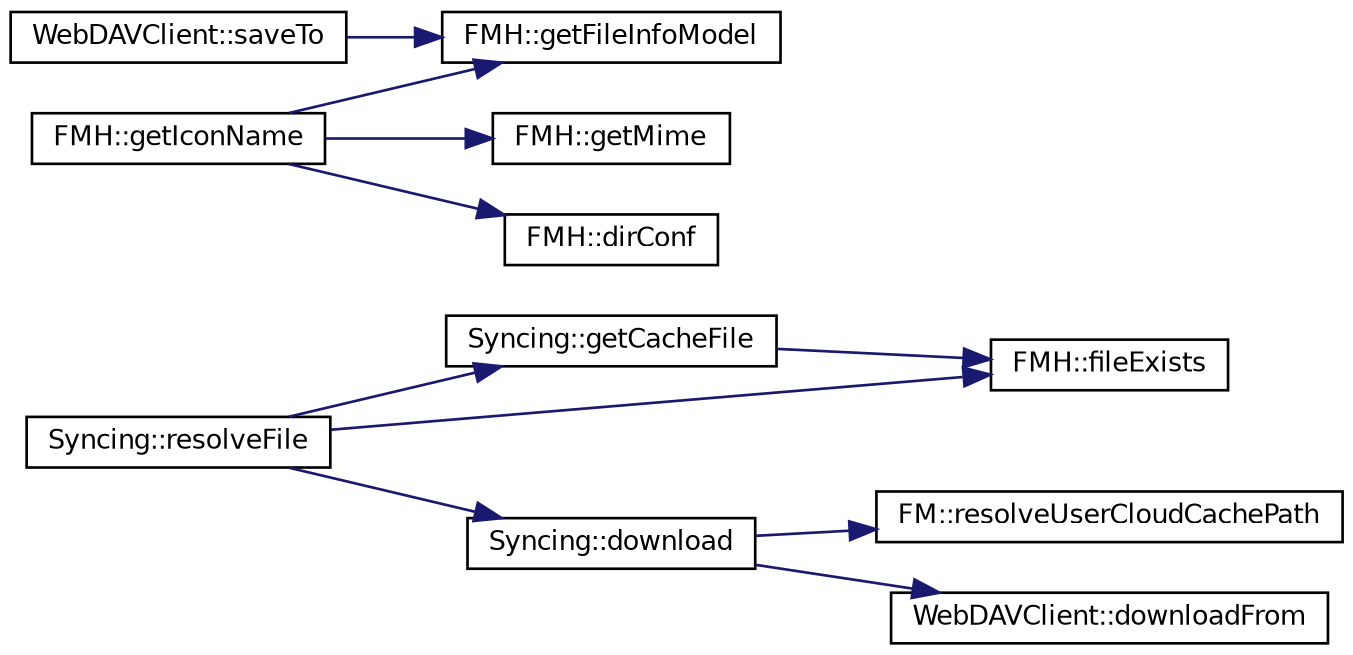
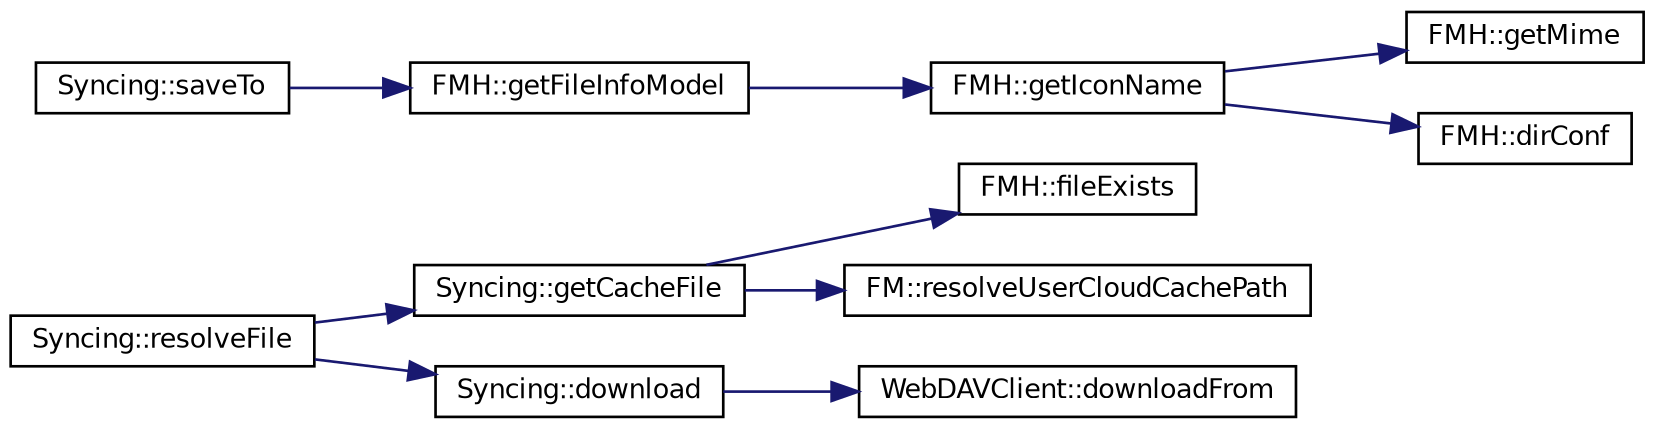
node "WebDAVClient::saveTo": label "WebDAVClient::saveTo" -> "Syncing::saveTo"
edge "FMH::getIconName" -> "FMH::getFileInfoModel": reversed
edge "Syncing::resolveFile" -> "FMH::fileExists": removed
edge "Syncing::download" -> "FM::resolveUserCloudCachePath": now "Syncing::getCacheFile" -> "FM::resolveUserCloudCachePath"
